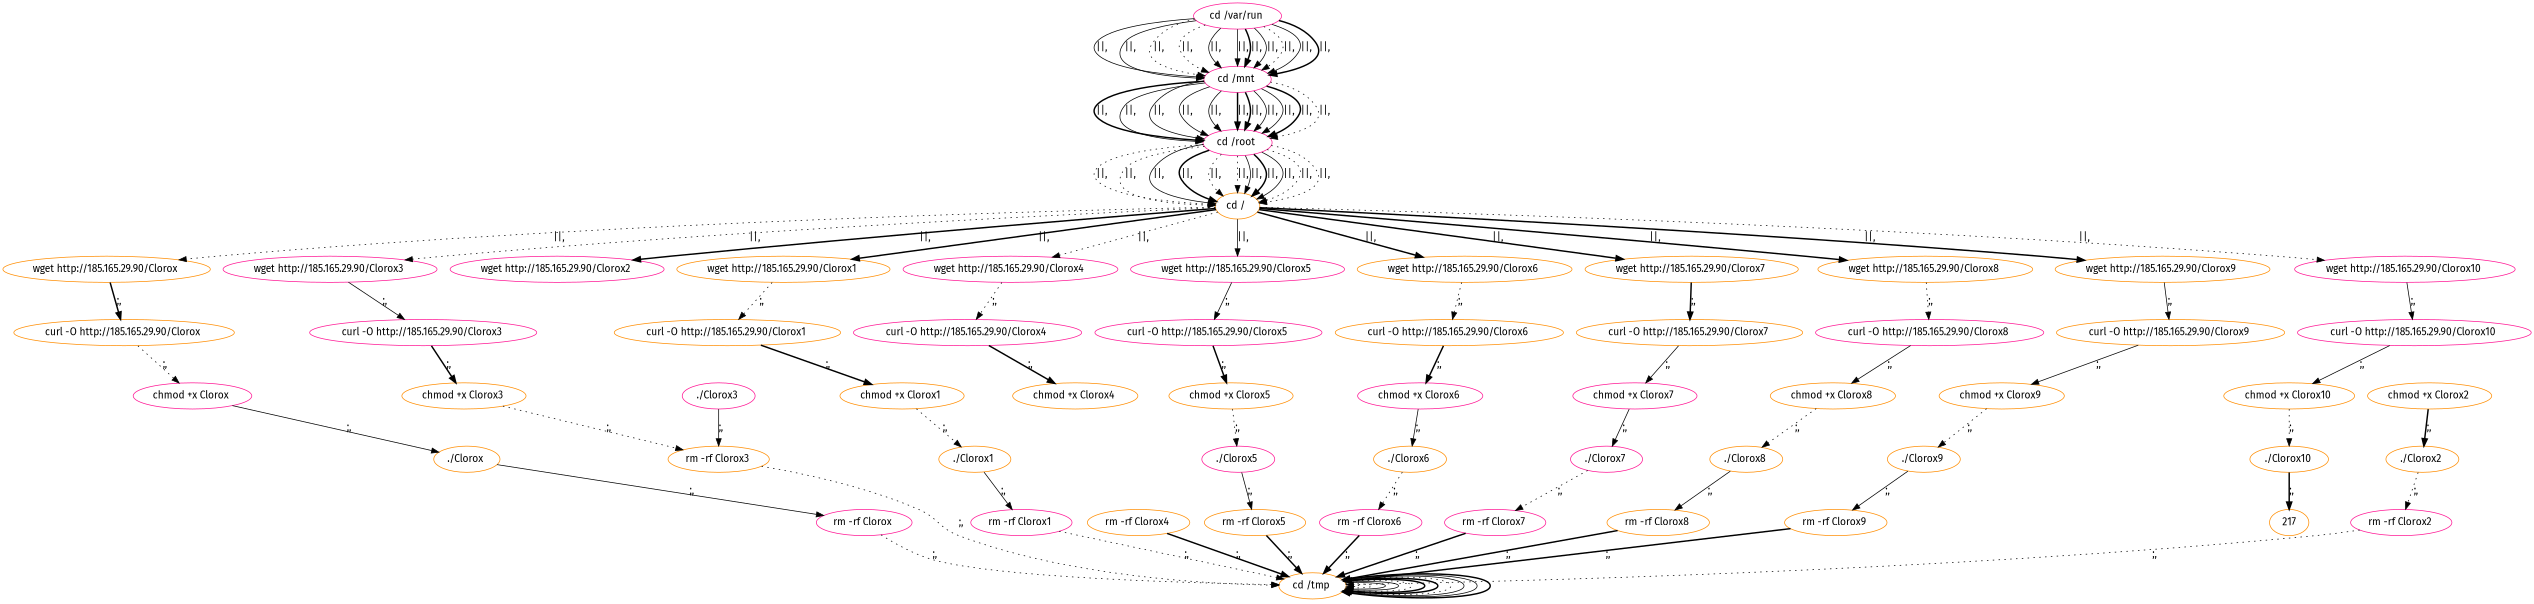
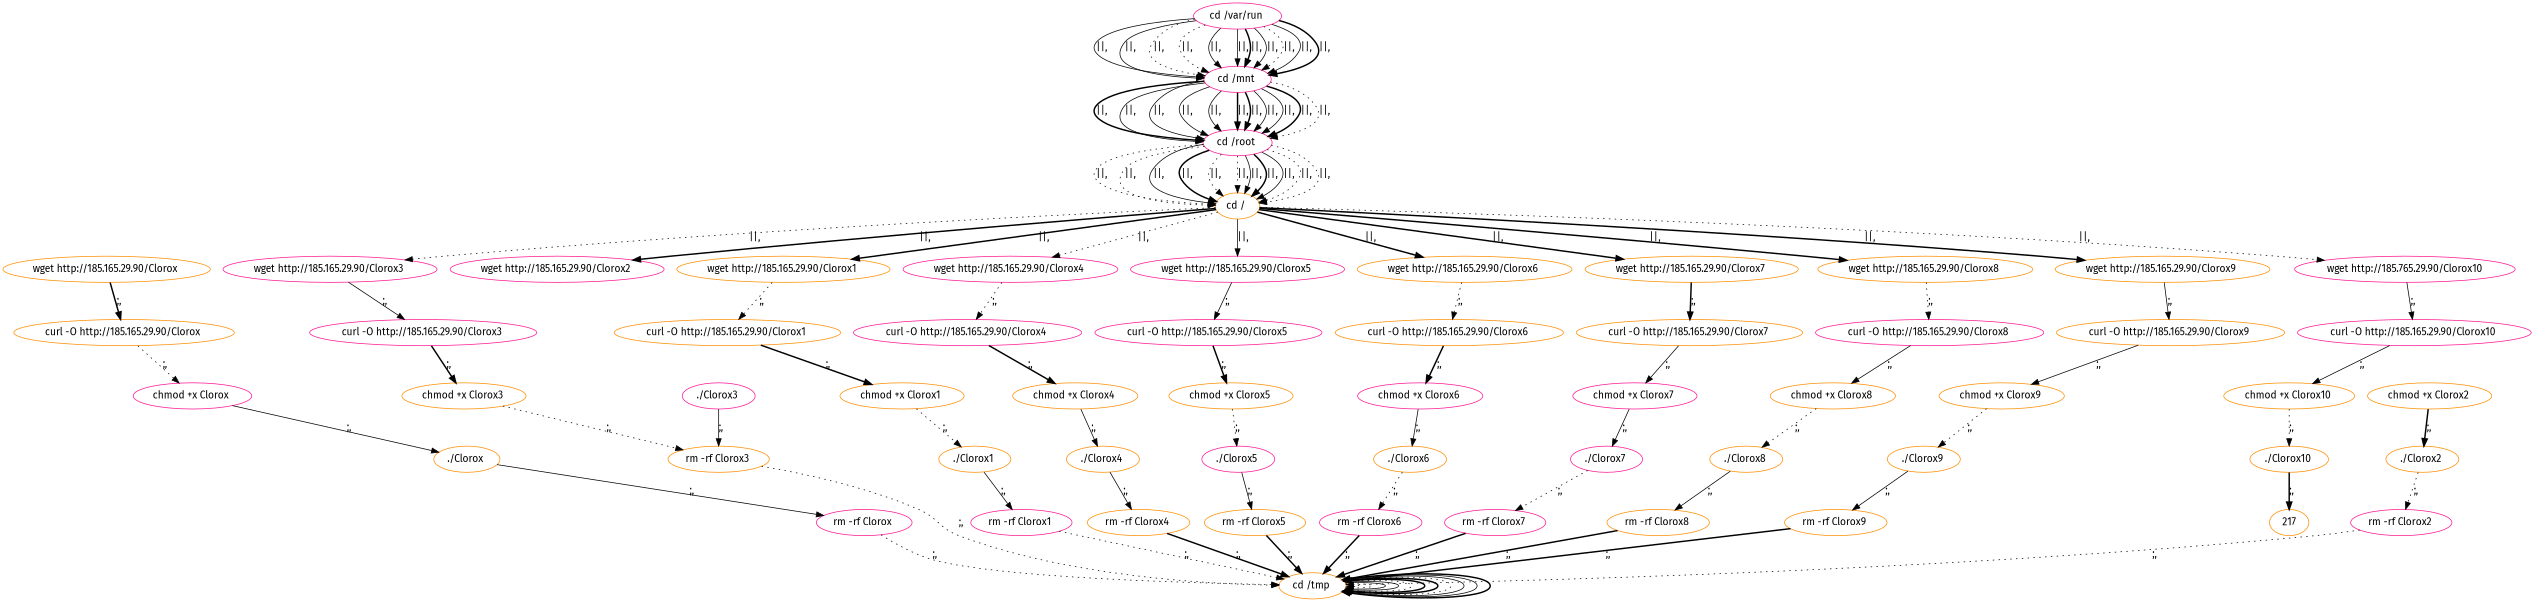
edge "cd /" -> "wget http://185.165.29.90/Clorox": removed, label "||,"
node "wget http://185.165.29.90/Clorox10": label "wget http://185.165.29.90/Clorox10" -> "wget http://185.765.29.90/Clorox10"
node "./Clorox4": added
